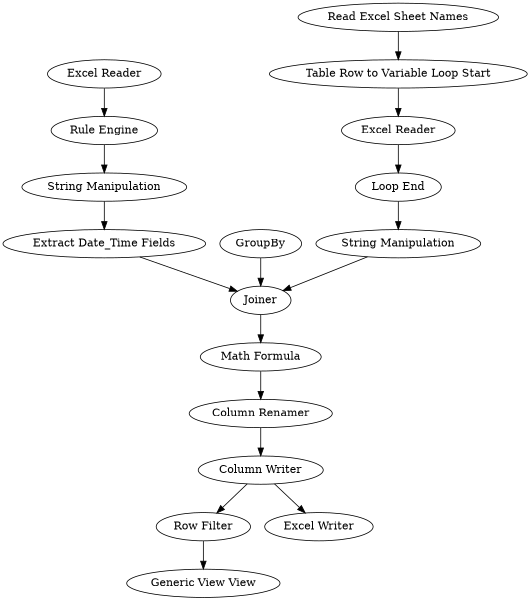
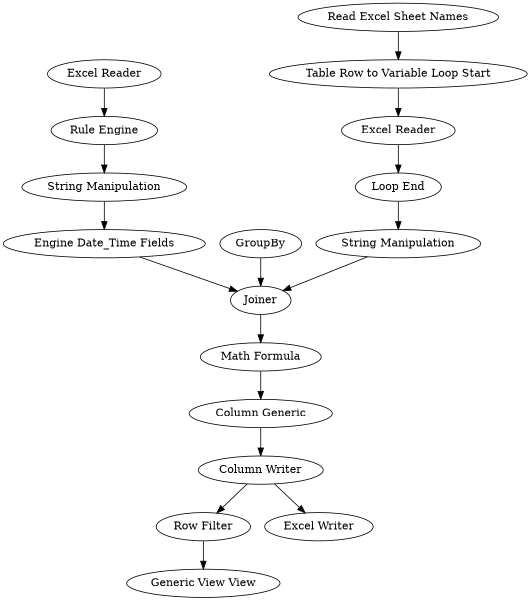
node "Extract Date_Time Fields": label "Extract Date_Time Fields" -> "Engine Date_Time Fields"
node "Column Renamer": label "Column Renamer" -> "Column Generic"
